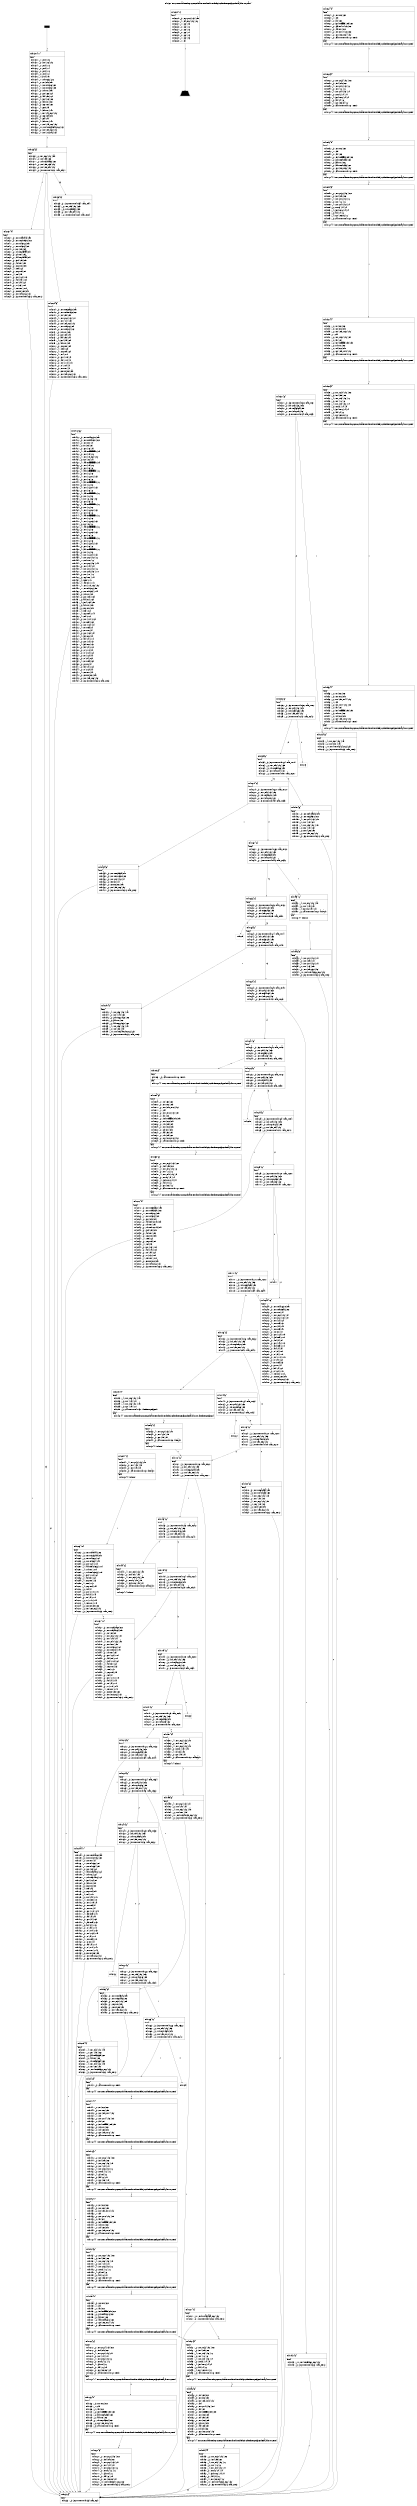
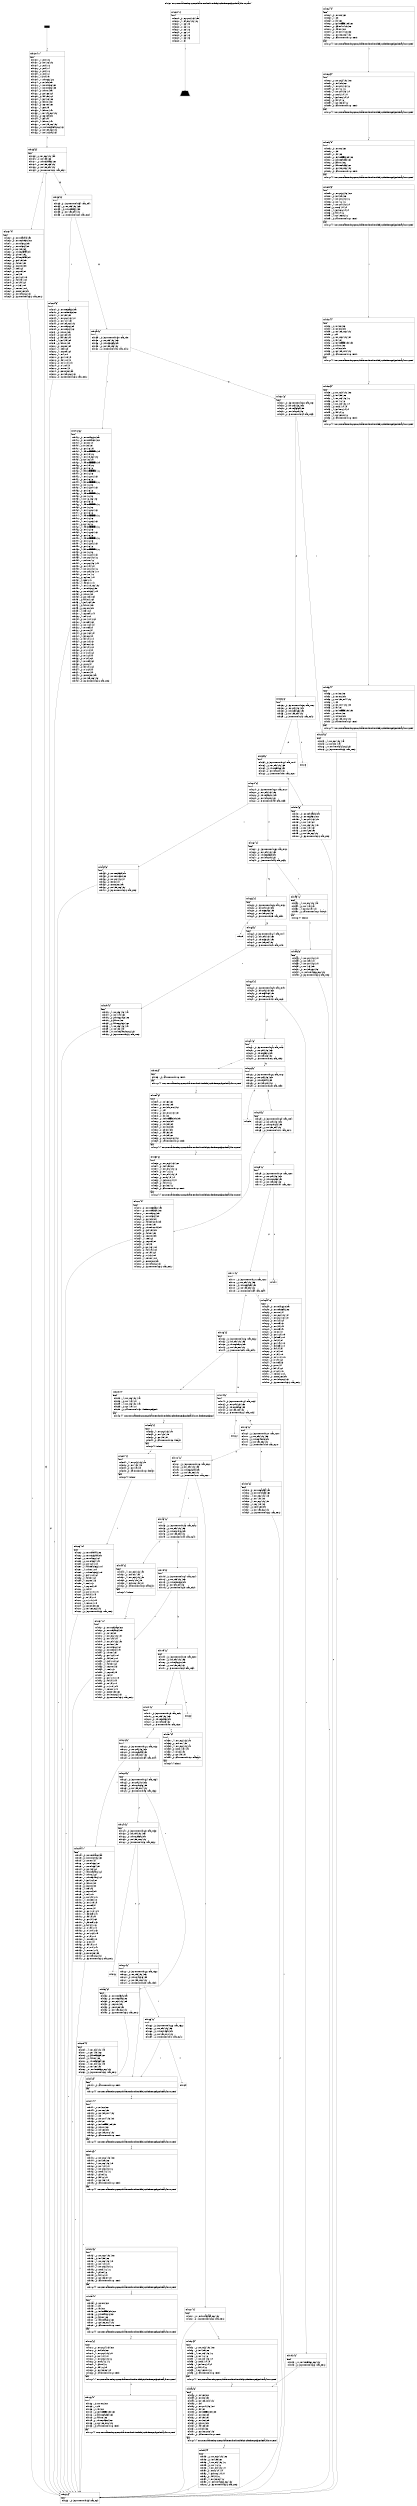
edge "0x401eb3 [40]" -> "0x401edb [39]": removed, label "1"
edge "0x40156f [32]" -> "0x4021cd [96]": now "0x40158f [28]" -> "0x4021cd [96]"
node "0x4015ab [28]": added
edge "0x4015ff [28]" -> "0x40161b [28]": removed, label "18"
edge "0x40166f [28]" -> "0x40168b [28]": removed, label "15"
edge "0x4016fb [28]" -> "0x4018a9 [106]": now "0x4016fb [28]" -> "0x401717 [28]"
edge "0x401733 [28]" -> "0x40176b [28]": now "0x401733 [28]" -> "0x40174f [28]"
edge "0x4020a5 [15]" -> "0x401787 [28]": now "0x4020a5 [15]" -> "0x4020b4 [15]"
edge "0x4020c3 [100]" -> "0x401d67 [107]": now "0x401d4d [26]" -> "0x401d67 [107]"
node "0x401afe [32]": removed
edge "0x401867 [28]" -> "0x40200d [42]": now "0x401867 [28]" -> "0x401b42 [5]"
node "0x401b98 [44]": removed
edge "0x401bea [40]" -> "0x401f81 [39]": now "0x401bea [40]" -> "0x401c12 [38]"
node "0x401c60 [48]": removed
edge "0x401fdc [49]" -> "0x402313 [5]": label " 22" -> " 1"
edge "0x401dd2 [15]" -> "0x402313 [5]": now "0x401dd2 [15]" -> "0x401fa8 [52]"
